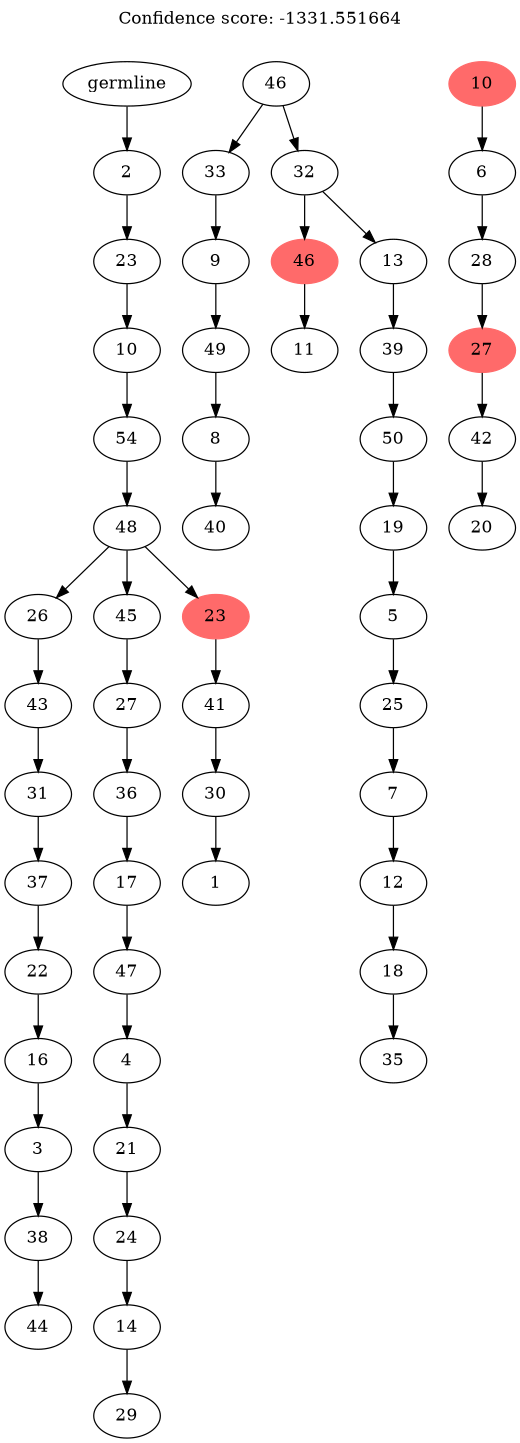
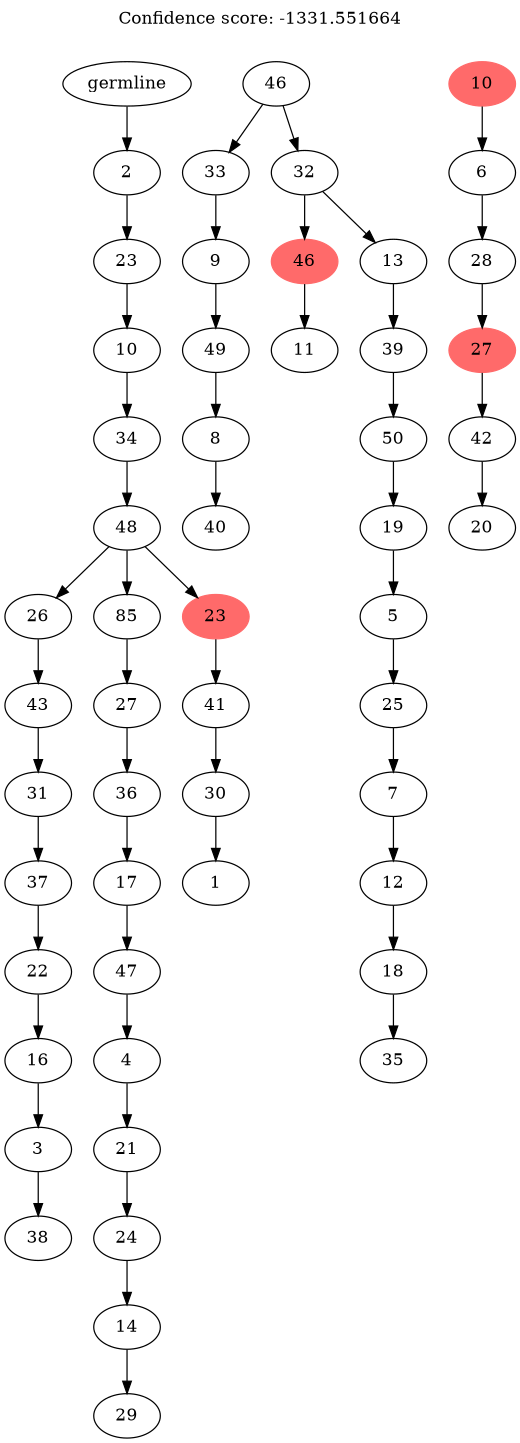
node "54": label "54" -> "34"
node "45": label "45" -> "85"
node "44": removed
